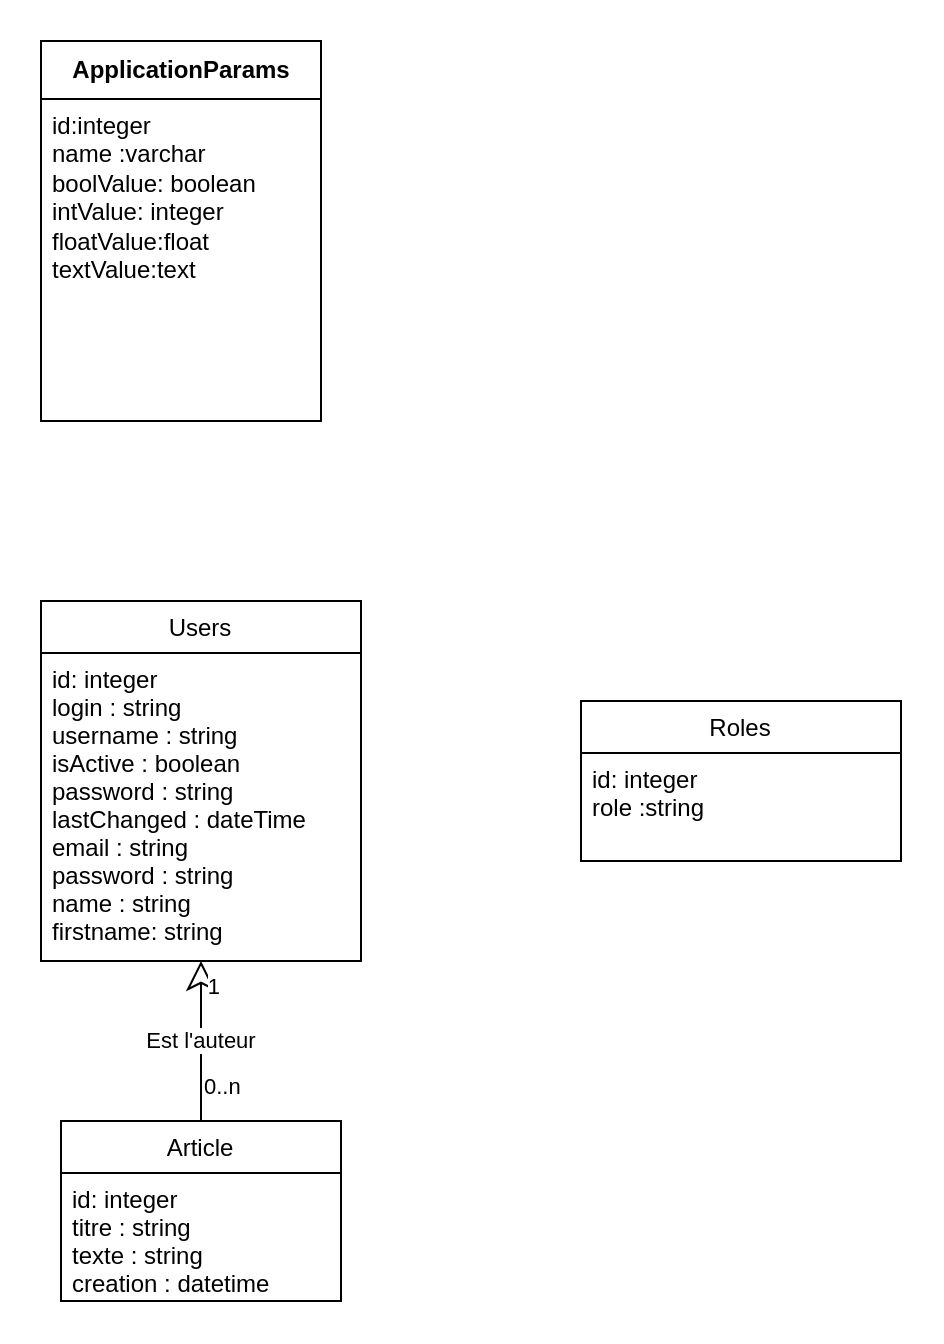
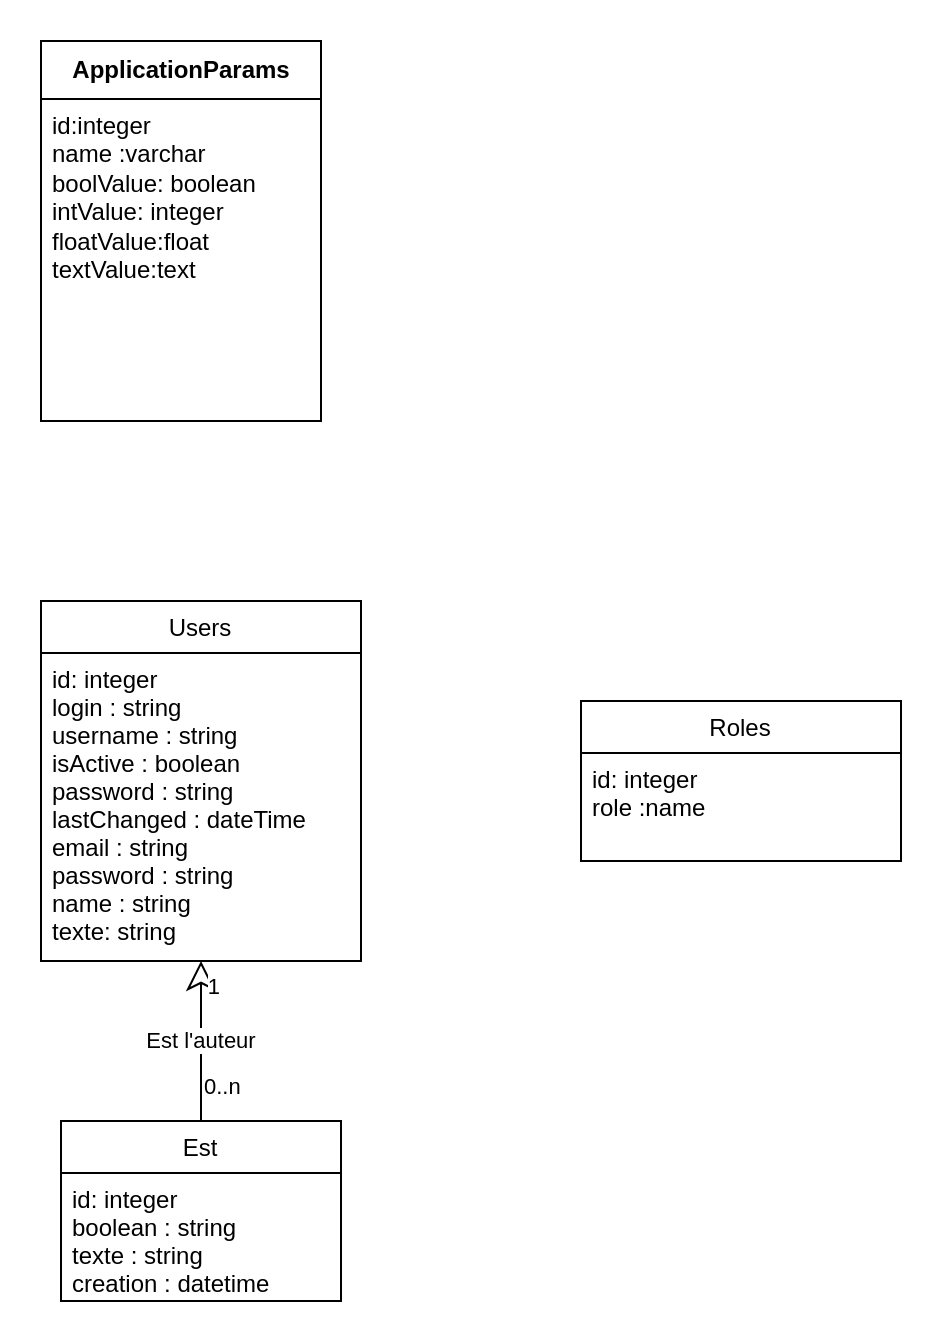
node "id: integer login : string username : string isActive : boolean password : string lastChanged : dateTime email : string password : string name : string firstname: string": label "id: integer login : string username : string isActive : boolean password : string lastChanged : dateTime email : string password : string name : string firstname: string" -> "id: integer login : string username : string isActive : boolean password : string lastChanged : dateTime email : string password : string name : string texte: string"
node "id: integer role :string": label "id: integer role :string" -> "id: integer role :name"
node "Article": label "Article" -> "Est"
node "id: integer titre : string texte : string creation : datetime": label "id: integer titre : string texte : string creation : datetime" -> "id: integer boolean : string texte : string creation : datetime"
